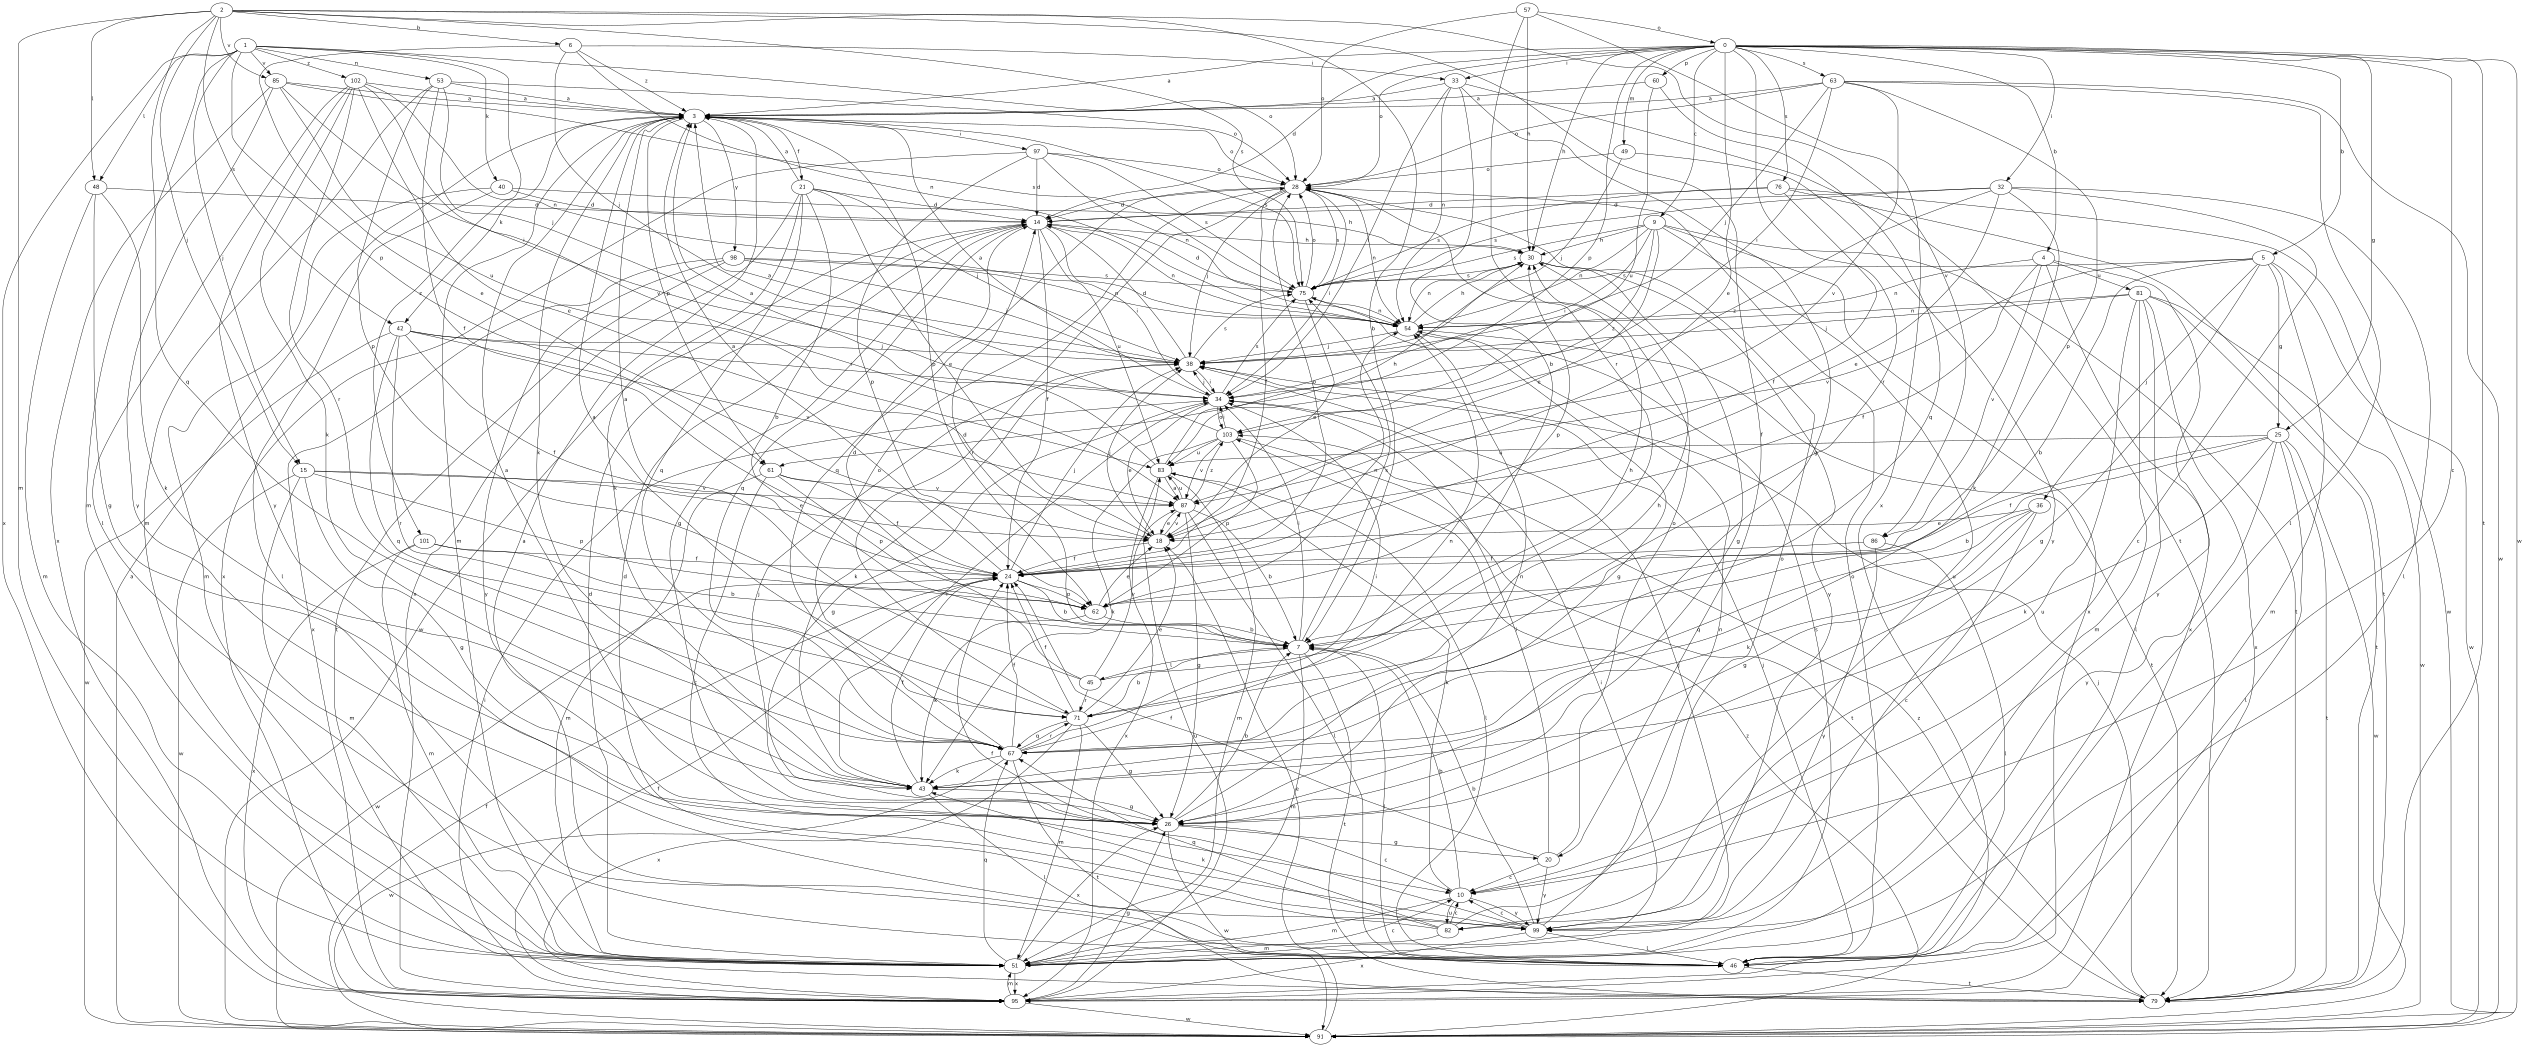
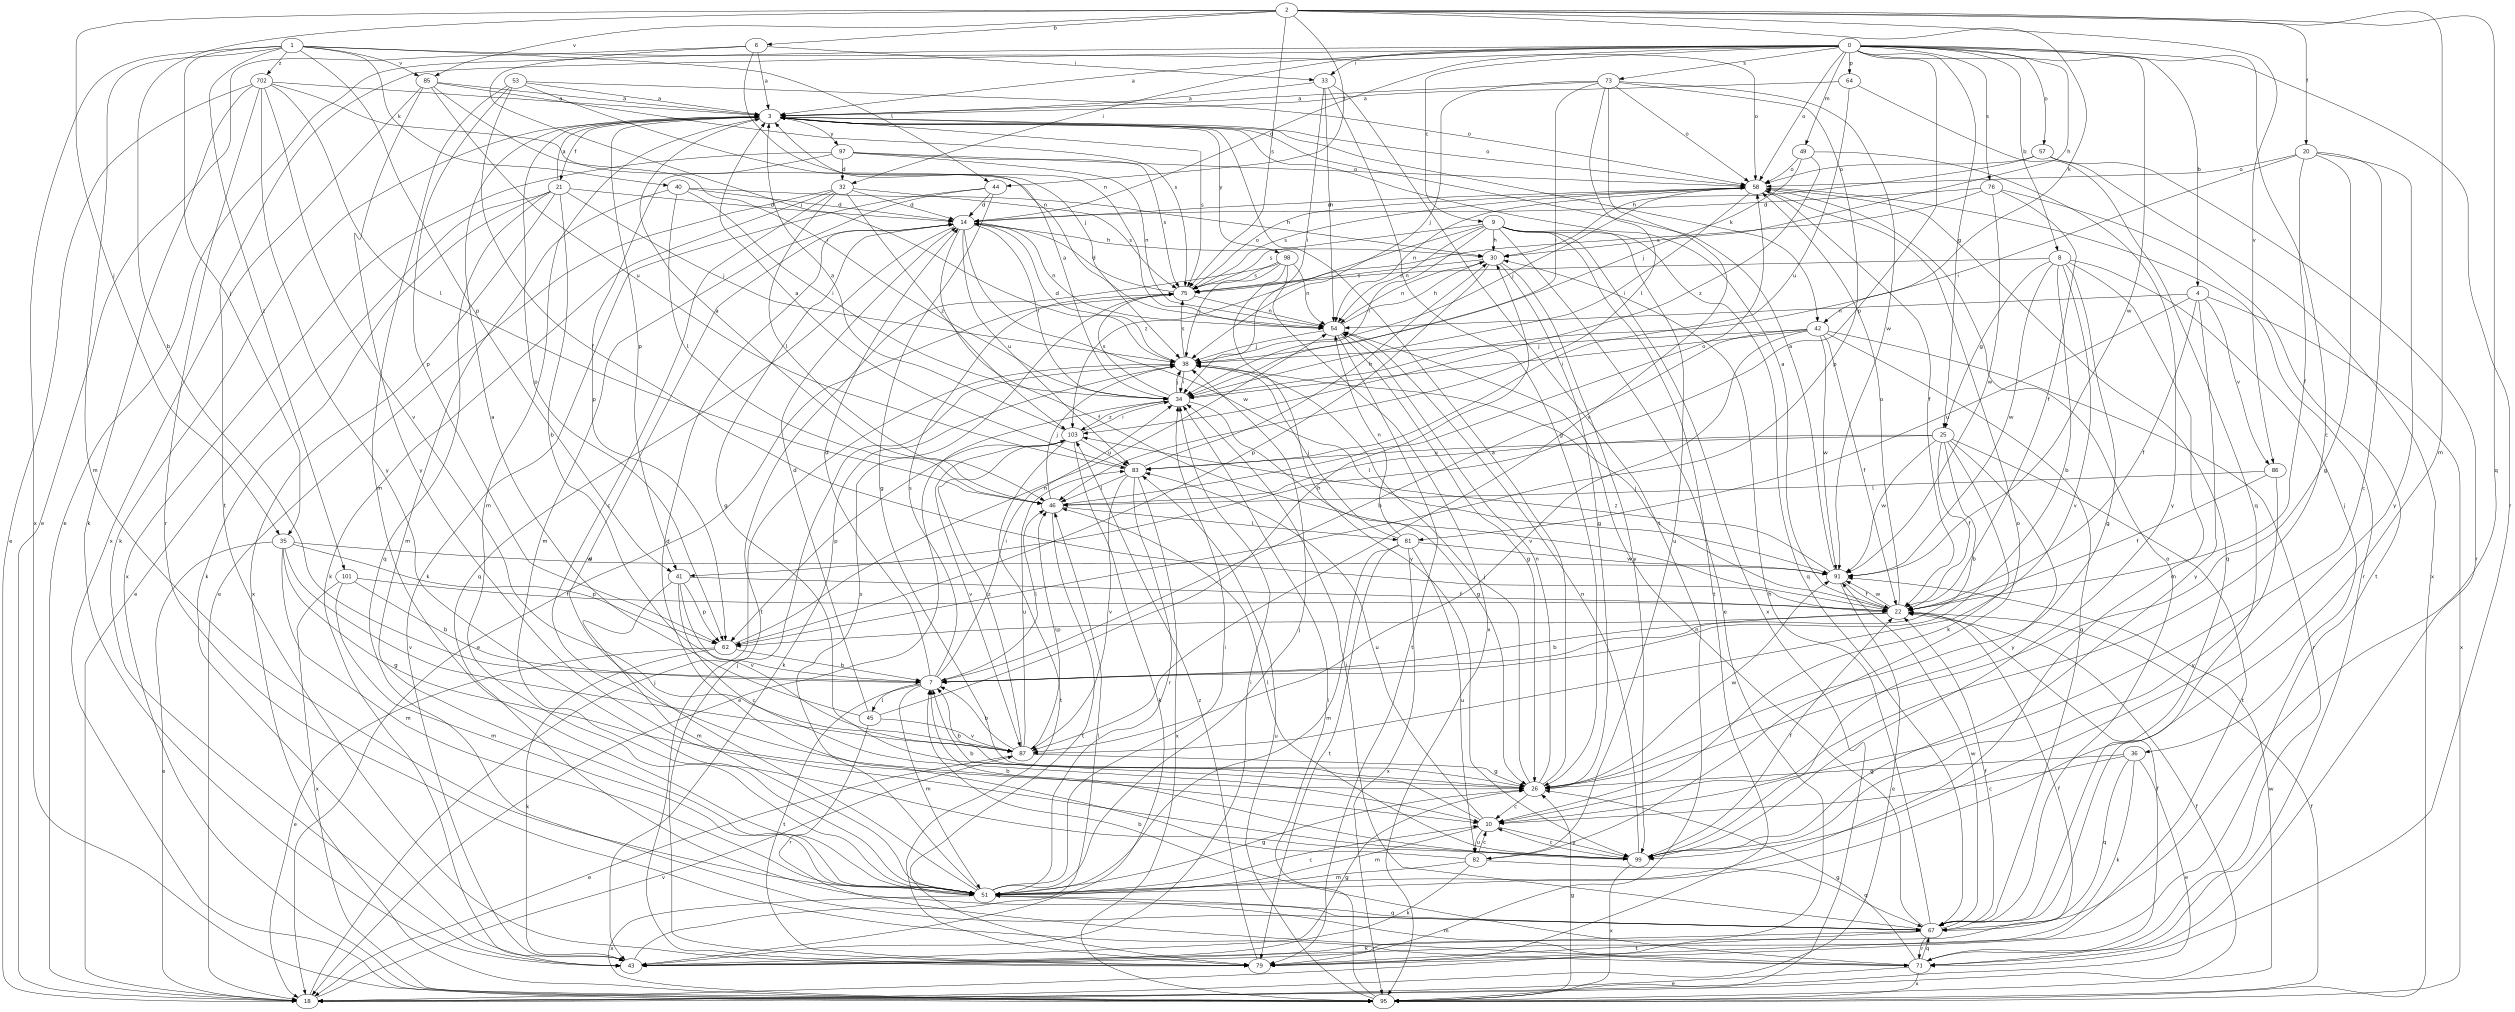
edge "57" -> "0": reversed
edge "1" -> "53": removed, label "n"
node "102": label "102" -> "702"
edge "6" -> "3": label "z" -> "a"
node "60": label "60" -> "64"
node "63": label "63" -> "73"
edge "3" -> "97": label "i" -> "y"
edge "2" -> "42": label "s" -> "k"
edge "97" -> "14": now "97" -> "32"
node "48": label "48" -> "44"
node "28": label "28" -> "58"
node "5": label "5" -> "8"
edge "40" -> "34": added, label "i"
edge "49" -> "103": added, label "z"
edge "33" -> "7": now "42" -> "7"
edge "34" -> "103": label "o" -> "z"
node "15": label "15" -> "35"
node "61": label "61" -> "41"
edge "83" -> "87": label "a" -> "v"
edge "71" -> "3": removed, label "a"
edge "9" -> "67": added, label "q"
edge "62" -> "30": reversed
node "24": label "24" -> "22"
edge "10" -> "83": label "k" -> "u"
edge "83" -> "51": label "m" -> "r"
edge "25" -> "43": now "25" -> "10"
edge "81" -> "46": reversed
edge "26" -> "20": reversed
edge "51" -> "26": label "x" -> "g"
edge "95" -> "51": removed, label "m"
